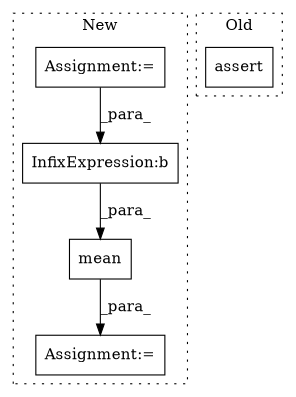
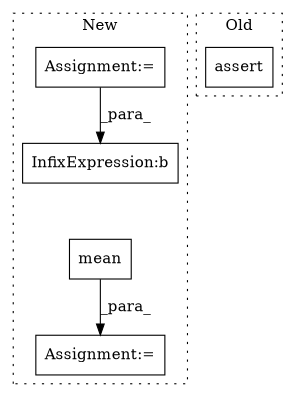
edge "InfixExpression:b" -> "mean": removed, label "_para_"
